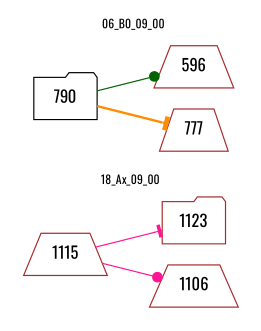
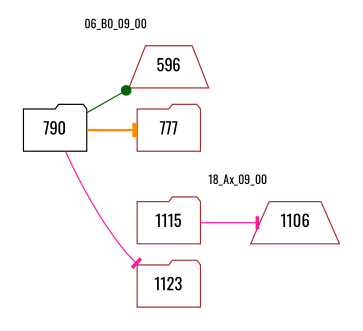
node "777": shape trapezium -> folder
edge "1115" -> "1123": now "790" -> "1123"
node "1115": shape trapezium -> folder
edge "1115" -> "1106": arrowhead dot -> tee
